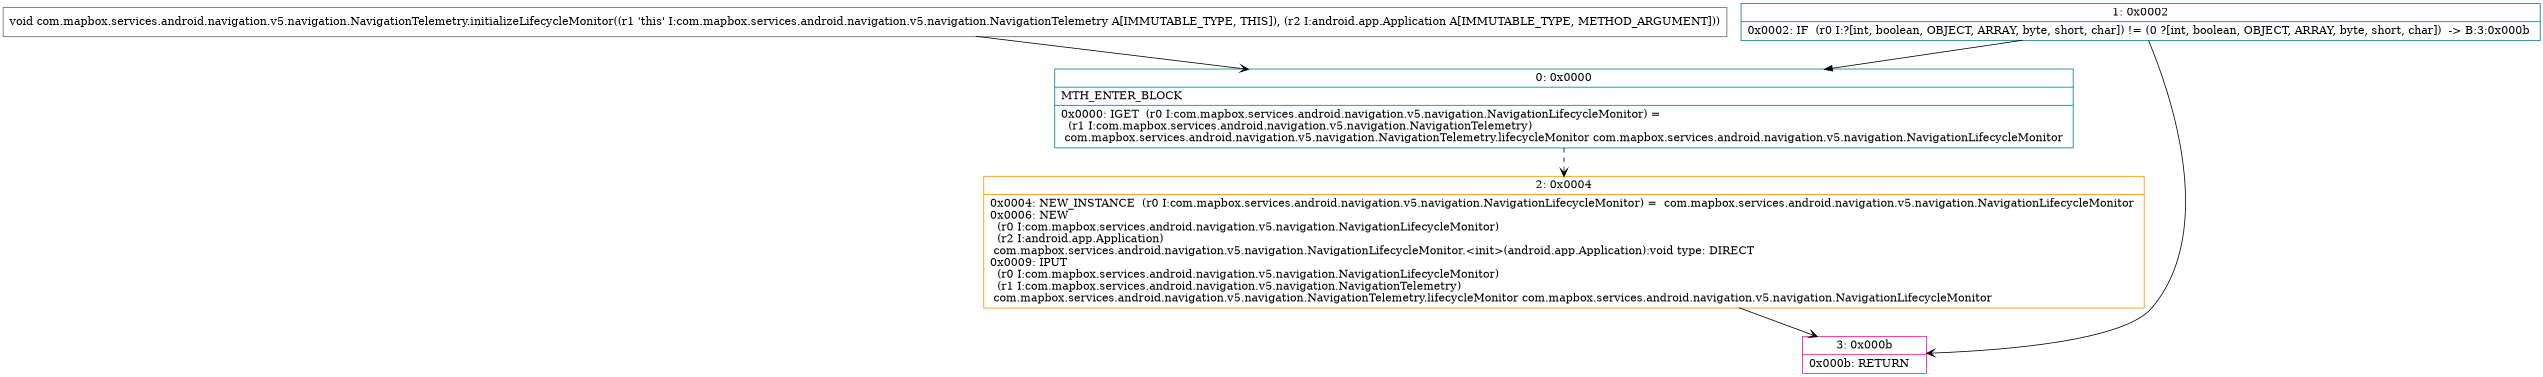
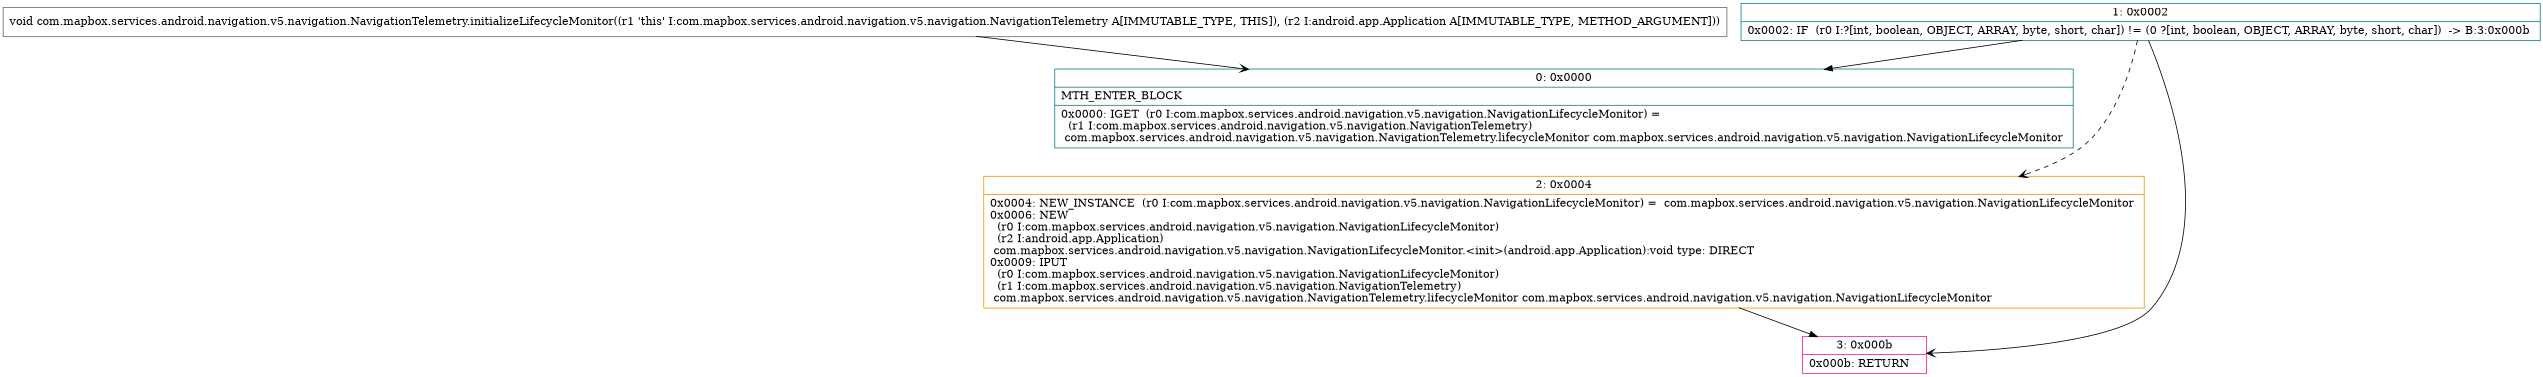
edge "0: 0x0000" -> "2: 0x0004": now "1: 0x0002" -> "2: 0x0004"
edge "2: 0x0004" -> "3: 0x000b": arrowhead vee -> normal
